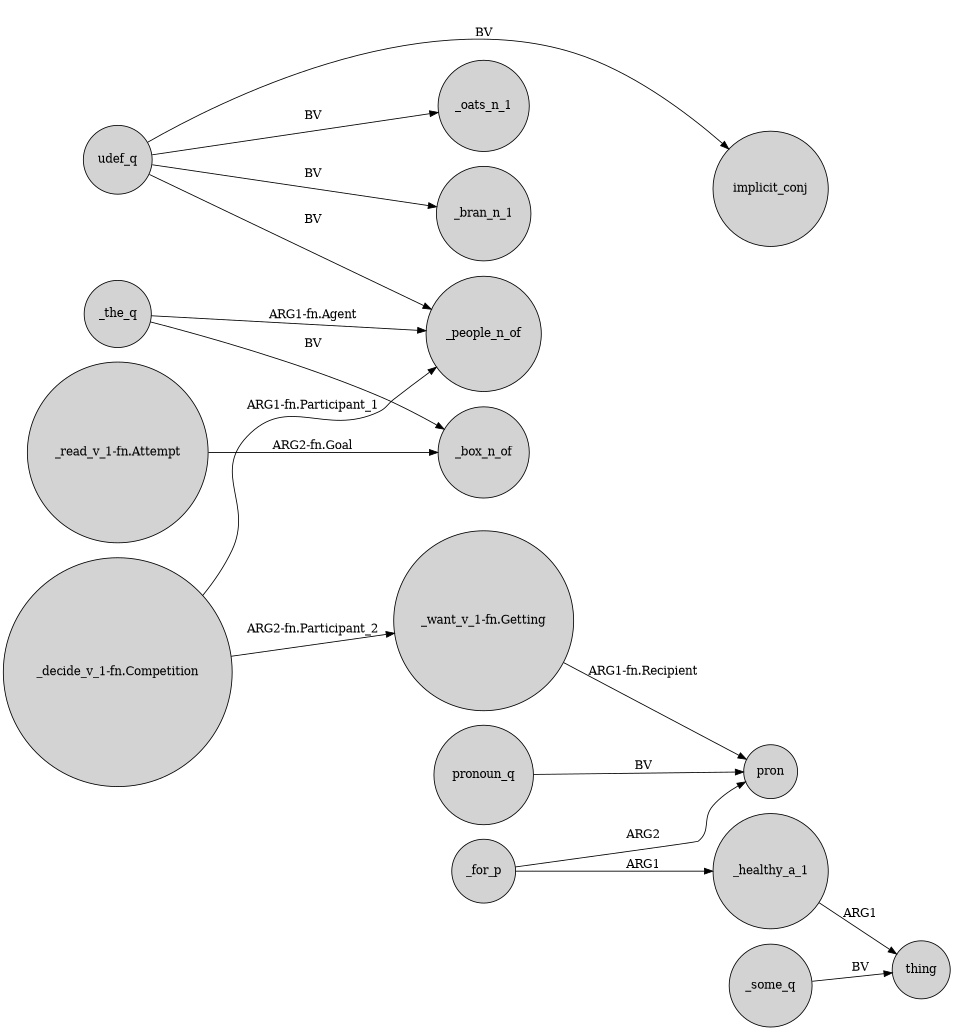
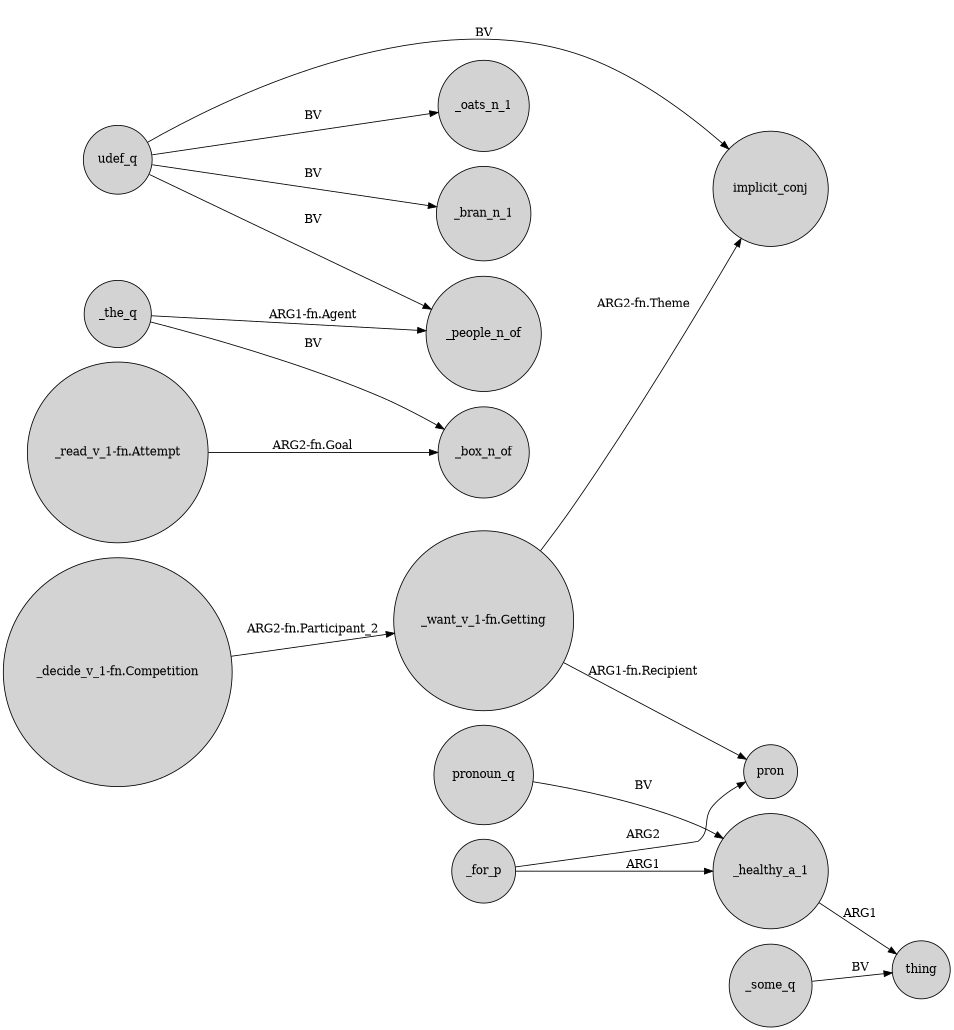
edge "_want_v_1-fn.Getting" -> "implicit_conj": added, label "ARG2-fn.Theme"
edge "_decide_v_1-fn.Competition" -> "_people_n_of": removed, label "ARG1-fn.Participant_1"
edge "pronoun_q" -> "pron": now "pronoun_q" -> "_healthy_a_1"
